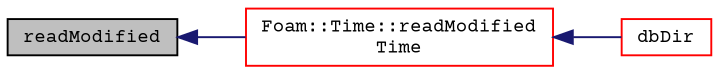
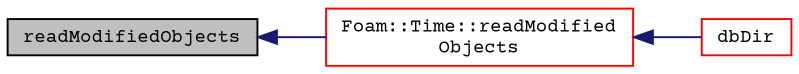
node "readModified": label "readModified" -> "readModifiedObjects"
node "Foam::Time::readModified Time": label "Foam::Time::readModified Time" -> "Foam::Time::readModified Objects"
